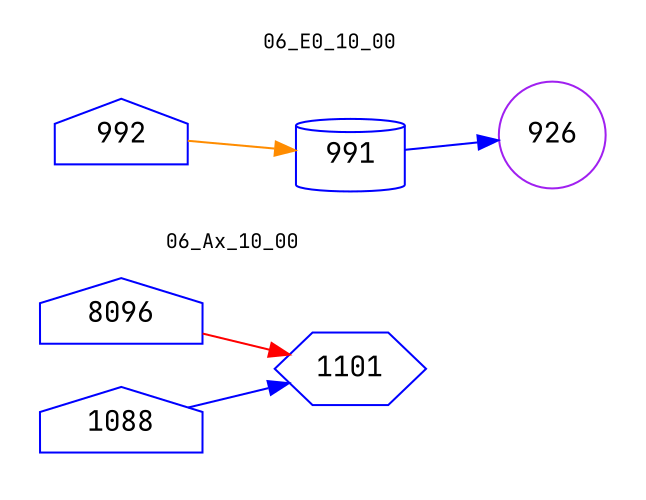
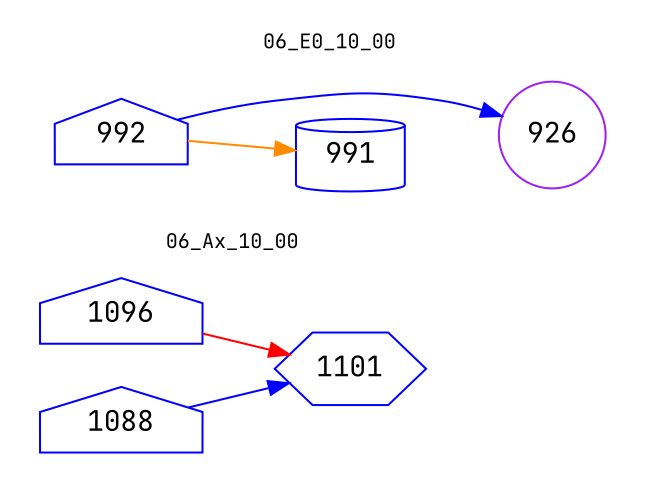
edge "991" -> "926": now "992" -> "926"
node "8096": label "8096" -> "1096"
